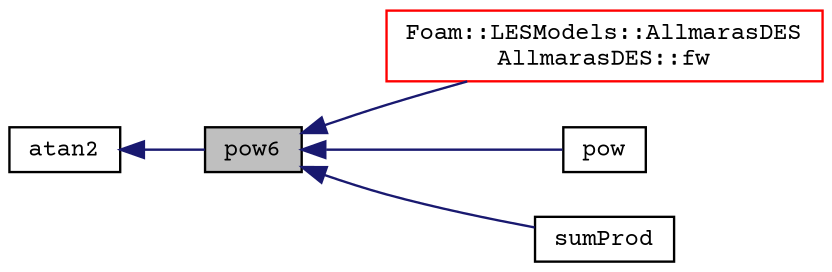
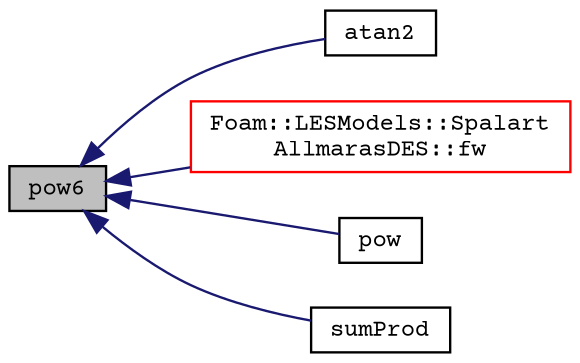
node "Foam::LESModels::AllmarasDES AllmarasDES::fw": label "Foam::LESModels::AllmarasDES AllmarasDES::fw" -> "Foam::LESModels::Spalart AllmarasDES::fw"
edge "pow6" -> "atan2": reversed
